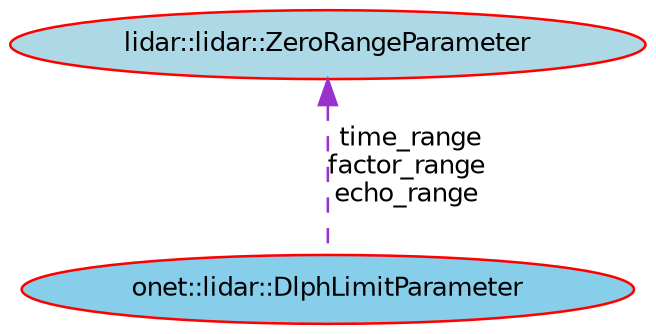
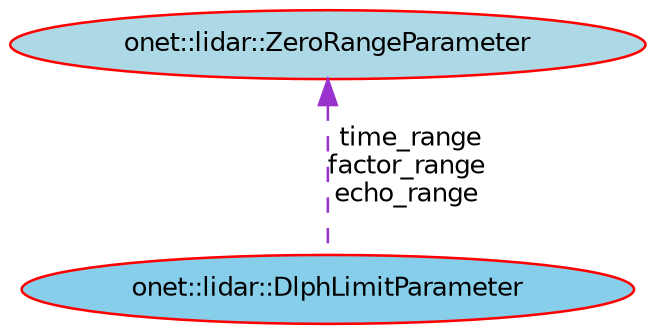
node "lidar::lidar::ZeroRangeParameter": label "lidar::lidar::ZeroRangeParameter" -> "onet::lidar::ZeroRangeParameter"
